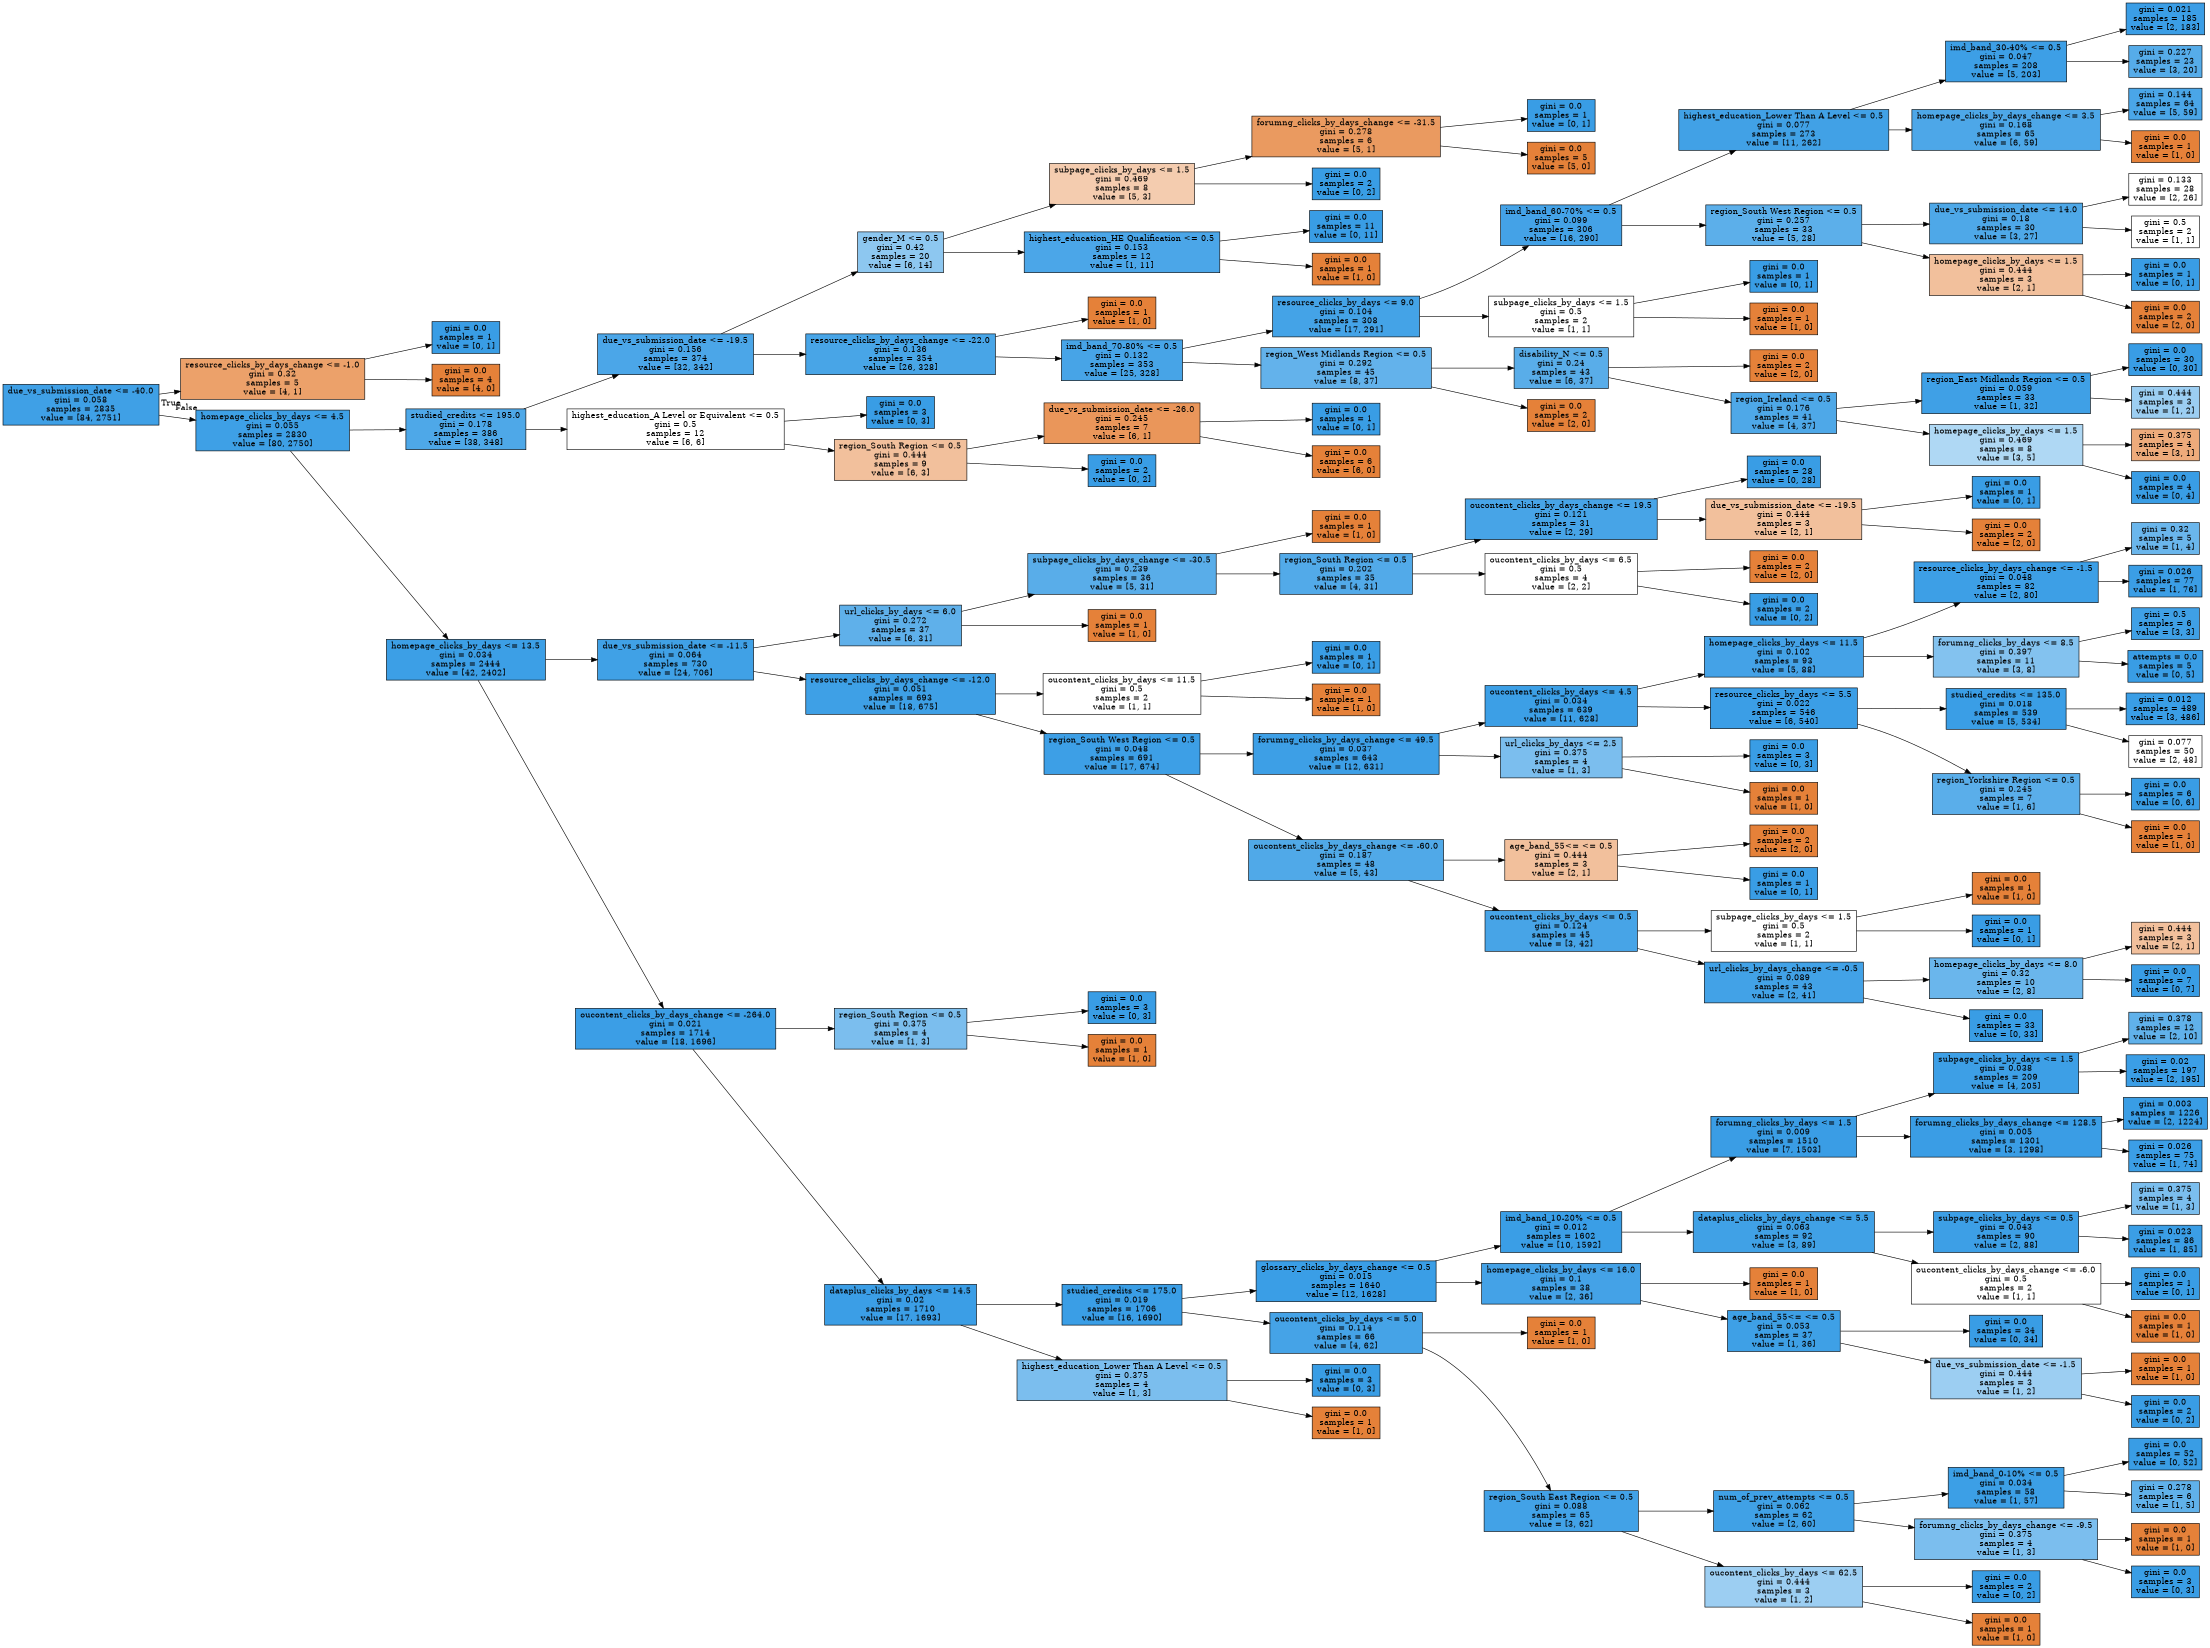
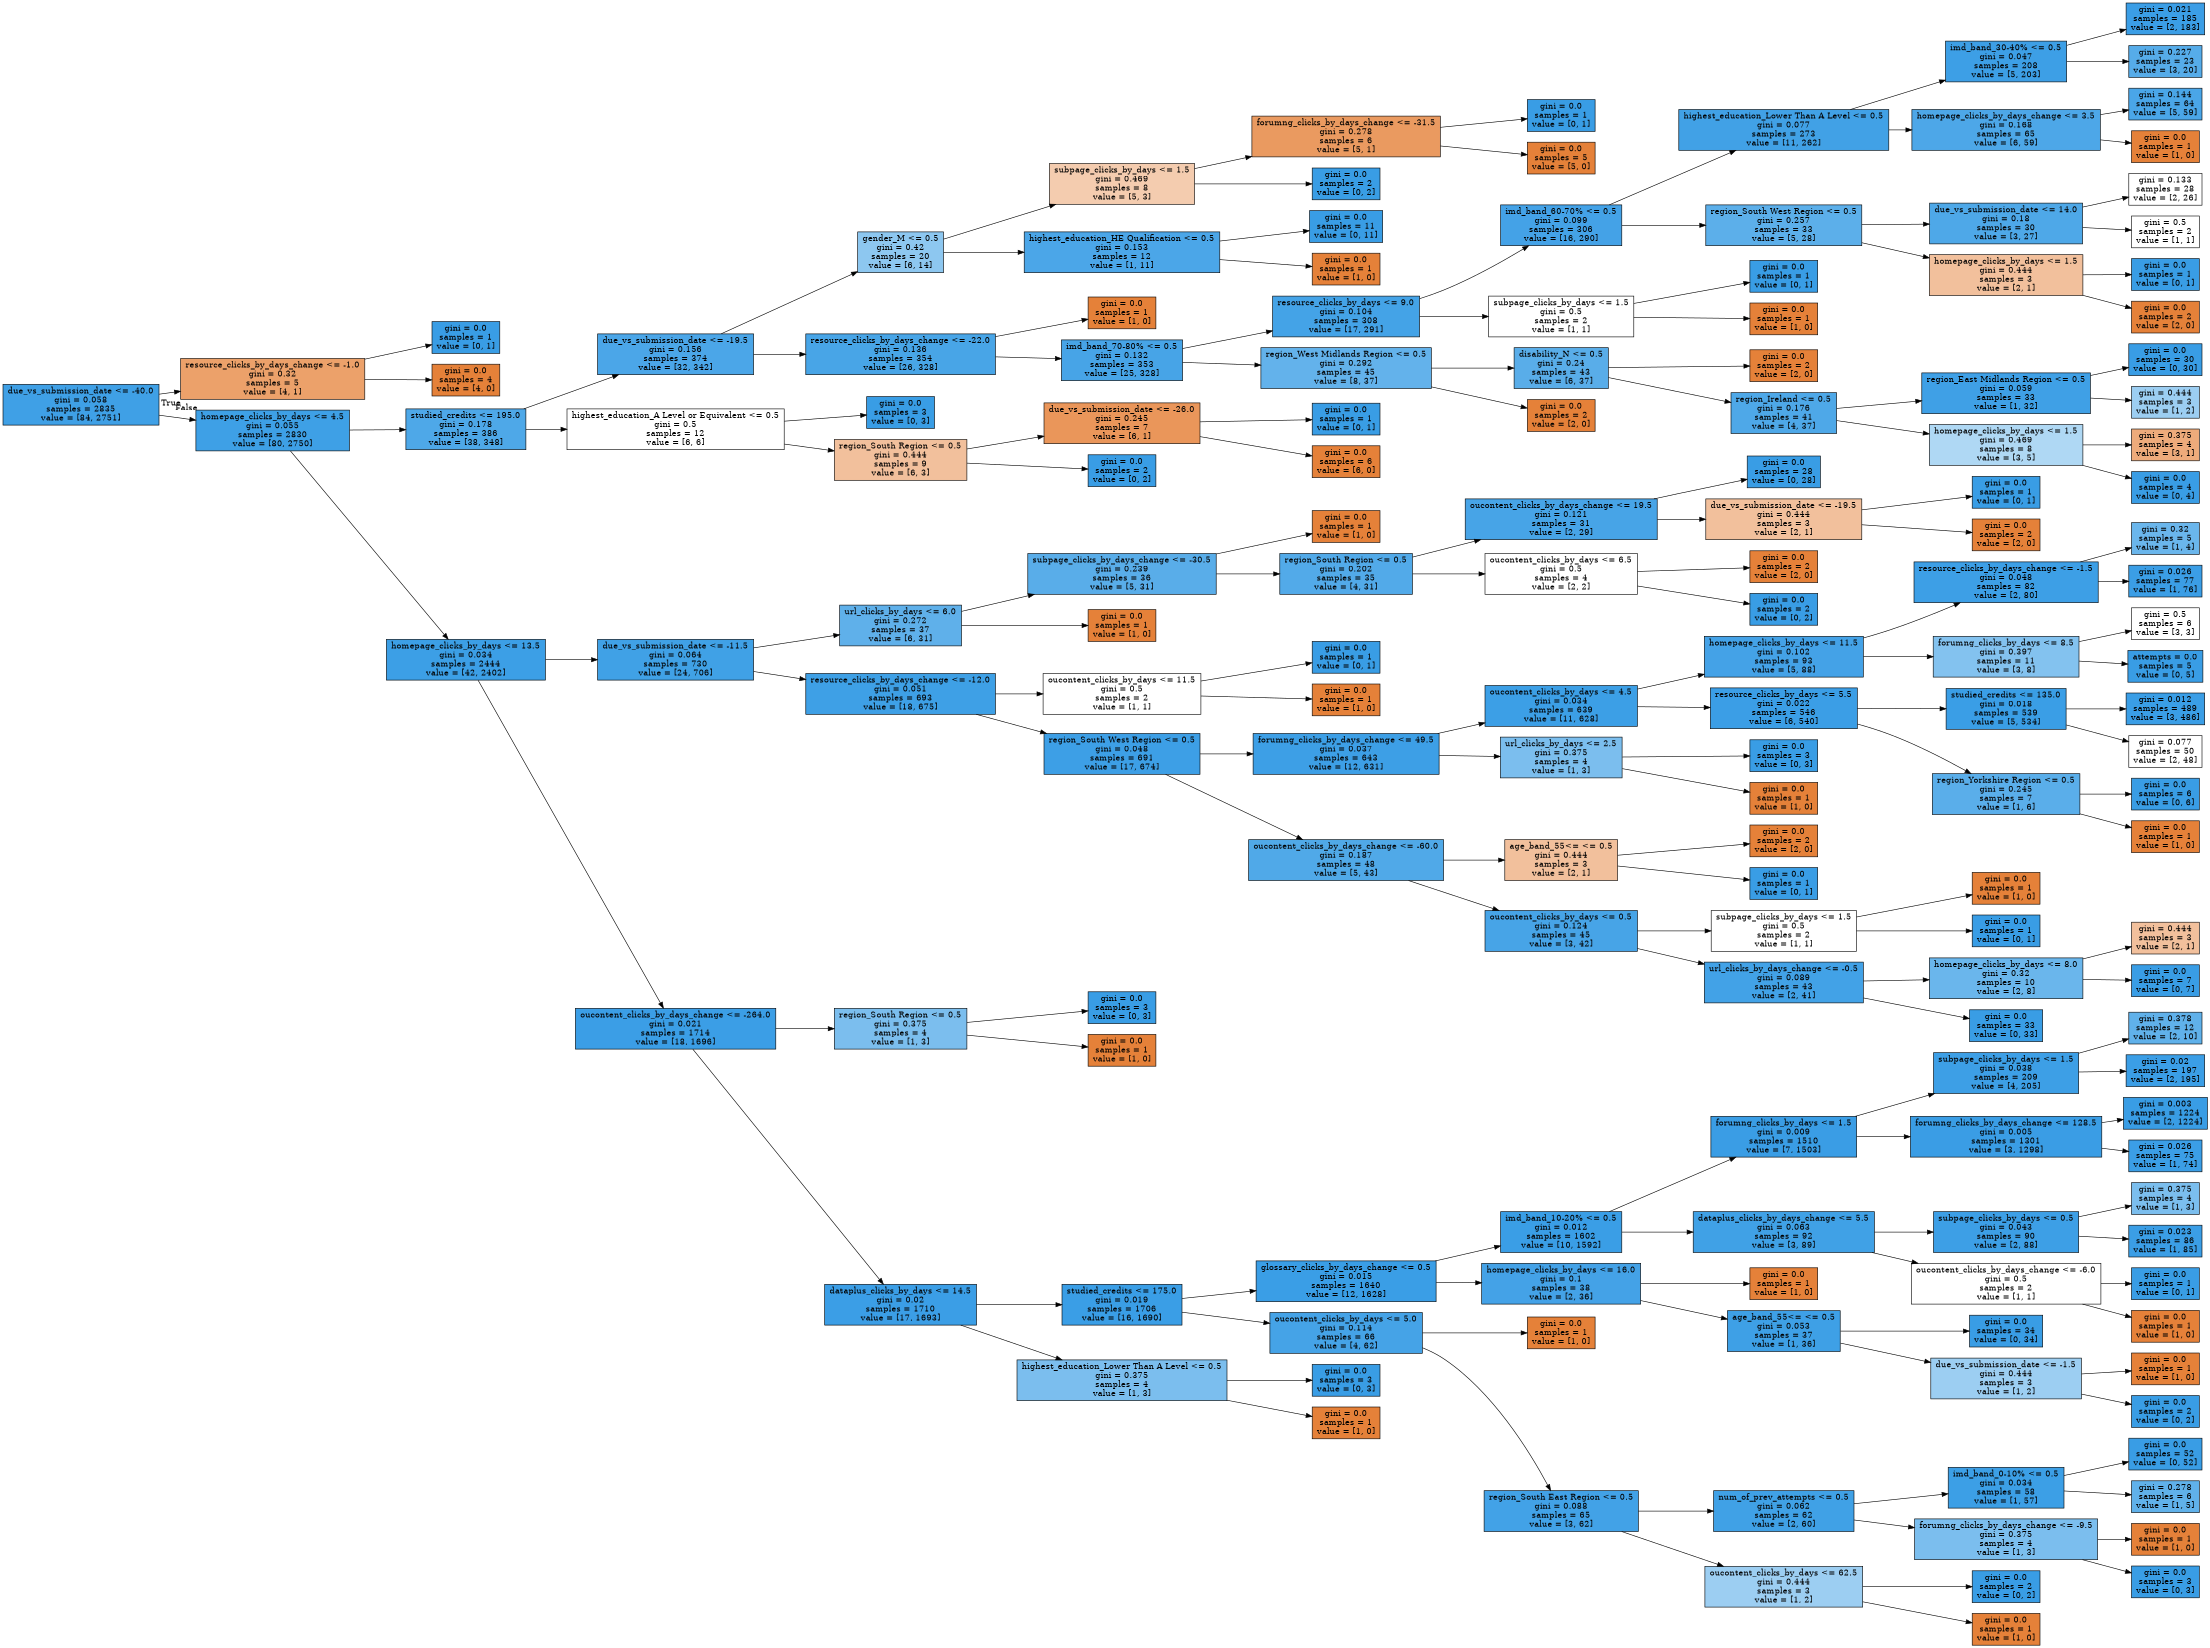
node "gini = 0.5 samples = 6 value = [3, 3]": fillcolor #399de5f7 -> #e5813900
node "gini = 0.003 samples = 1226 value = [2, 1224]": label "gini = 0.003 samples = 1226 value = [2, 1224]" -> "gini = 0.003 samples = 1224 value = [2, 1224]"
